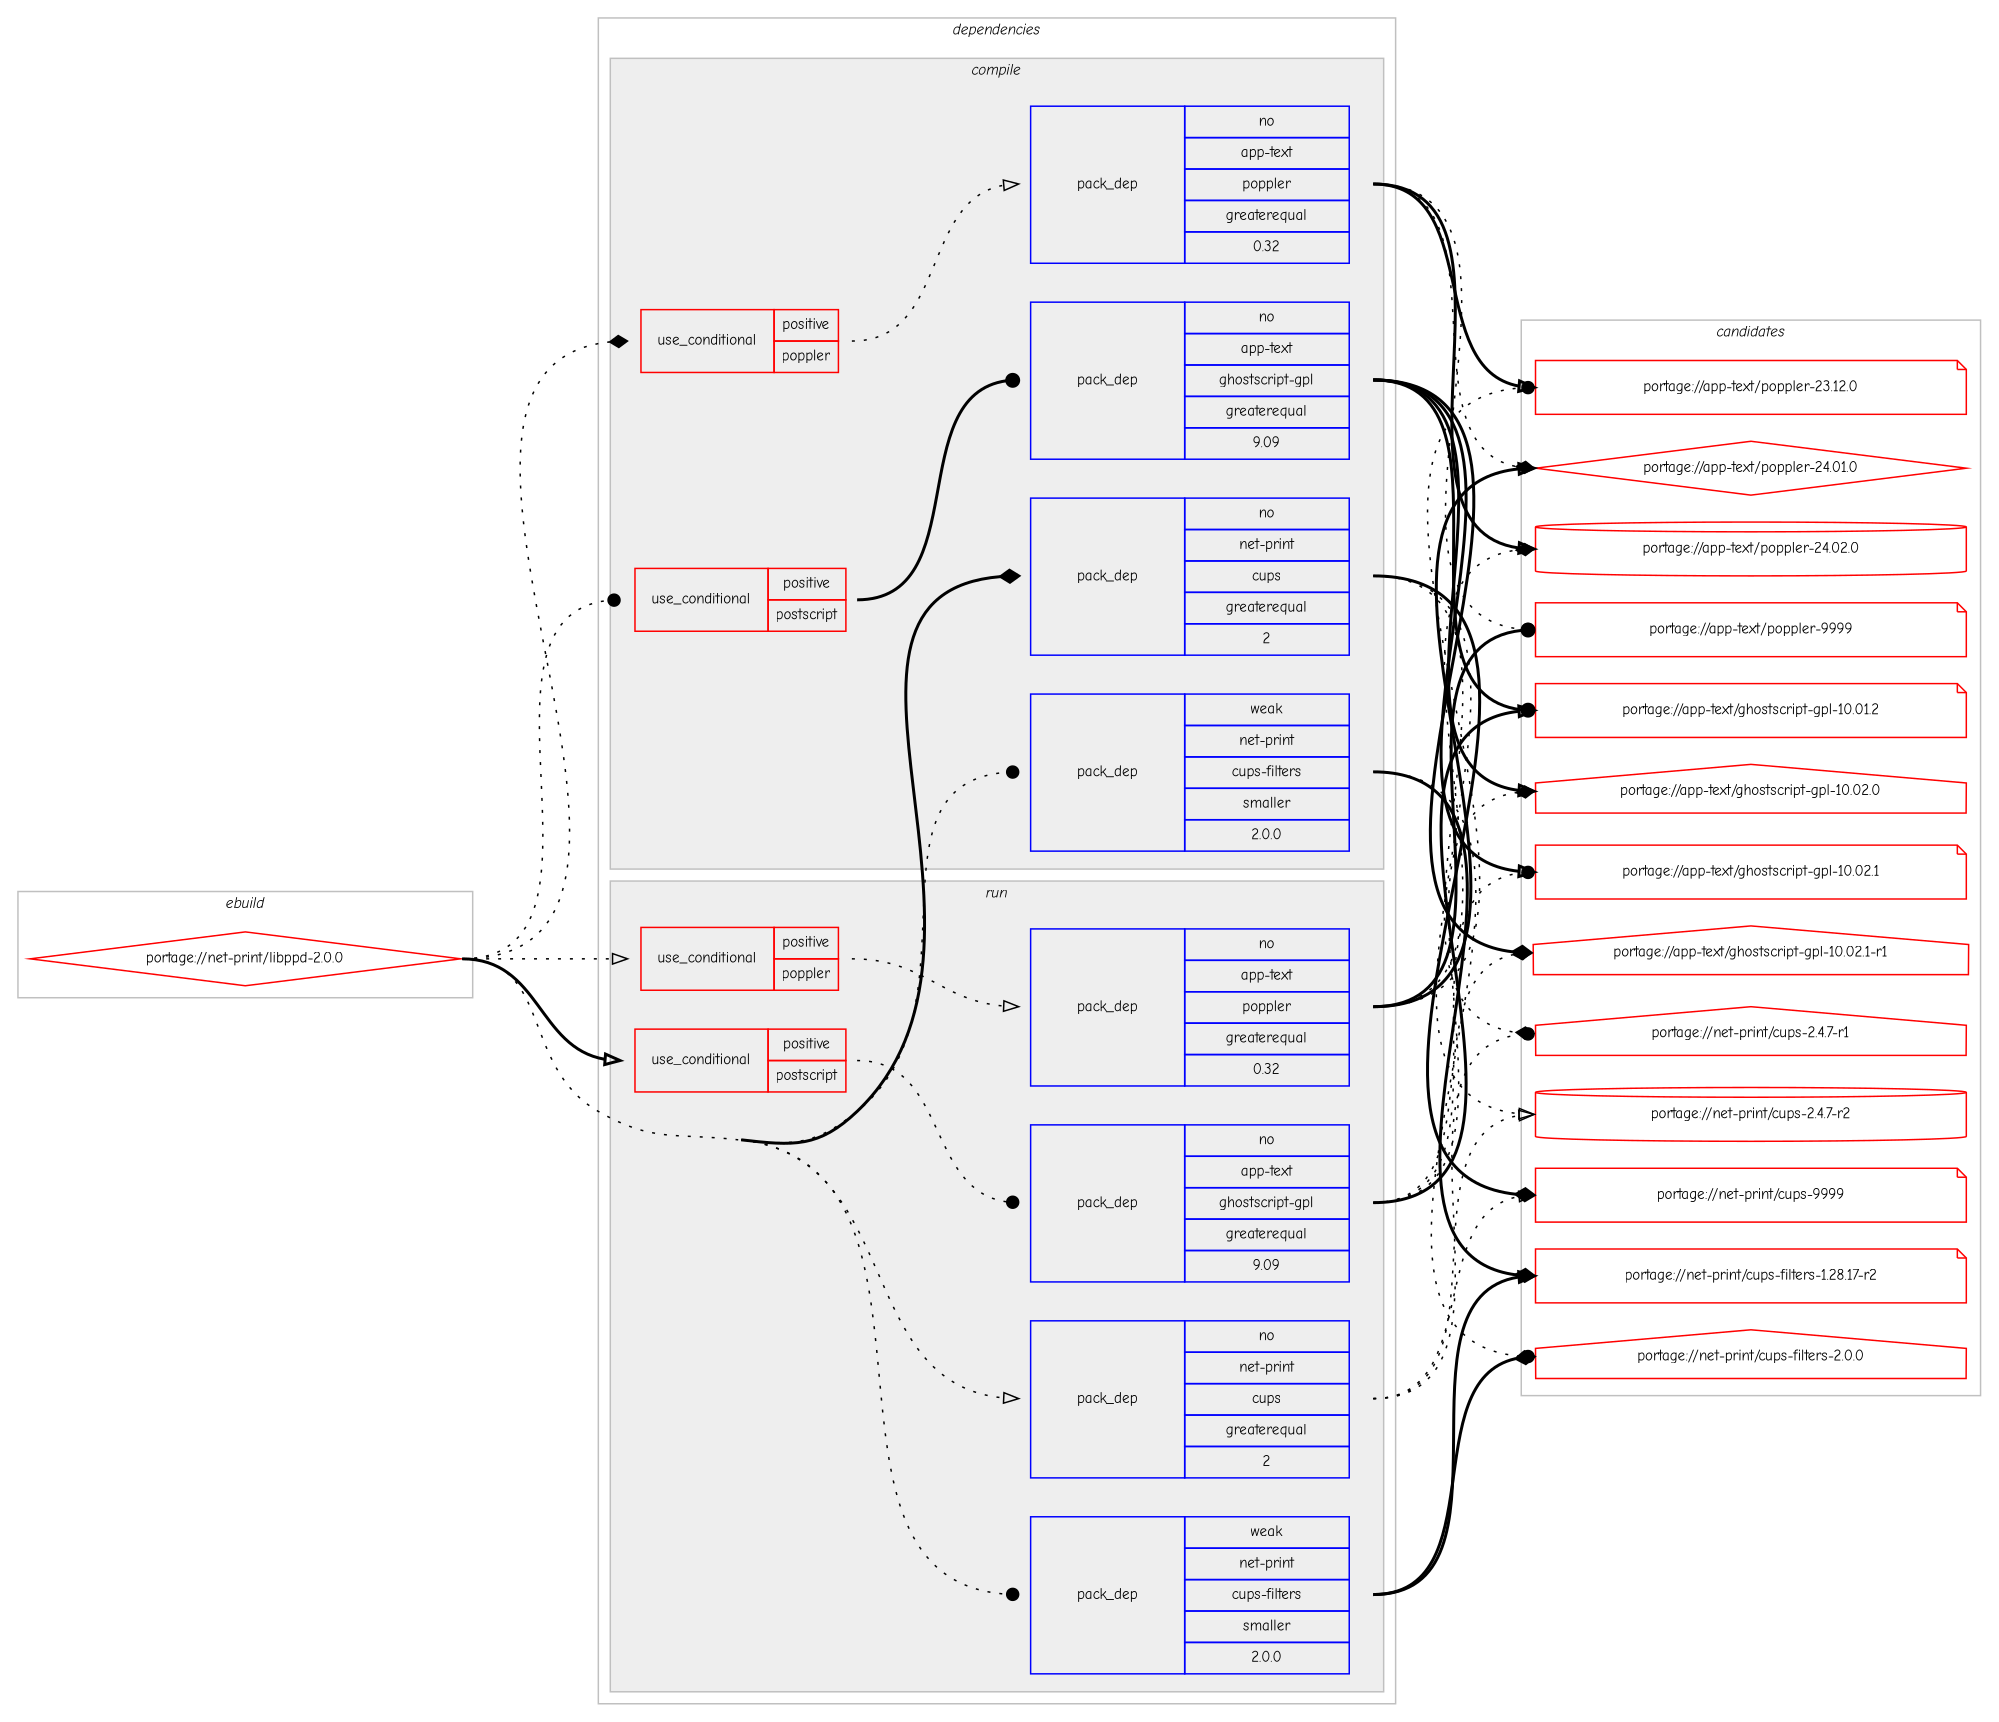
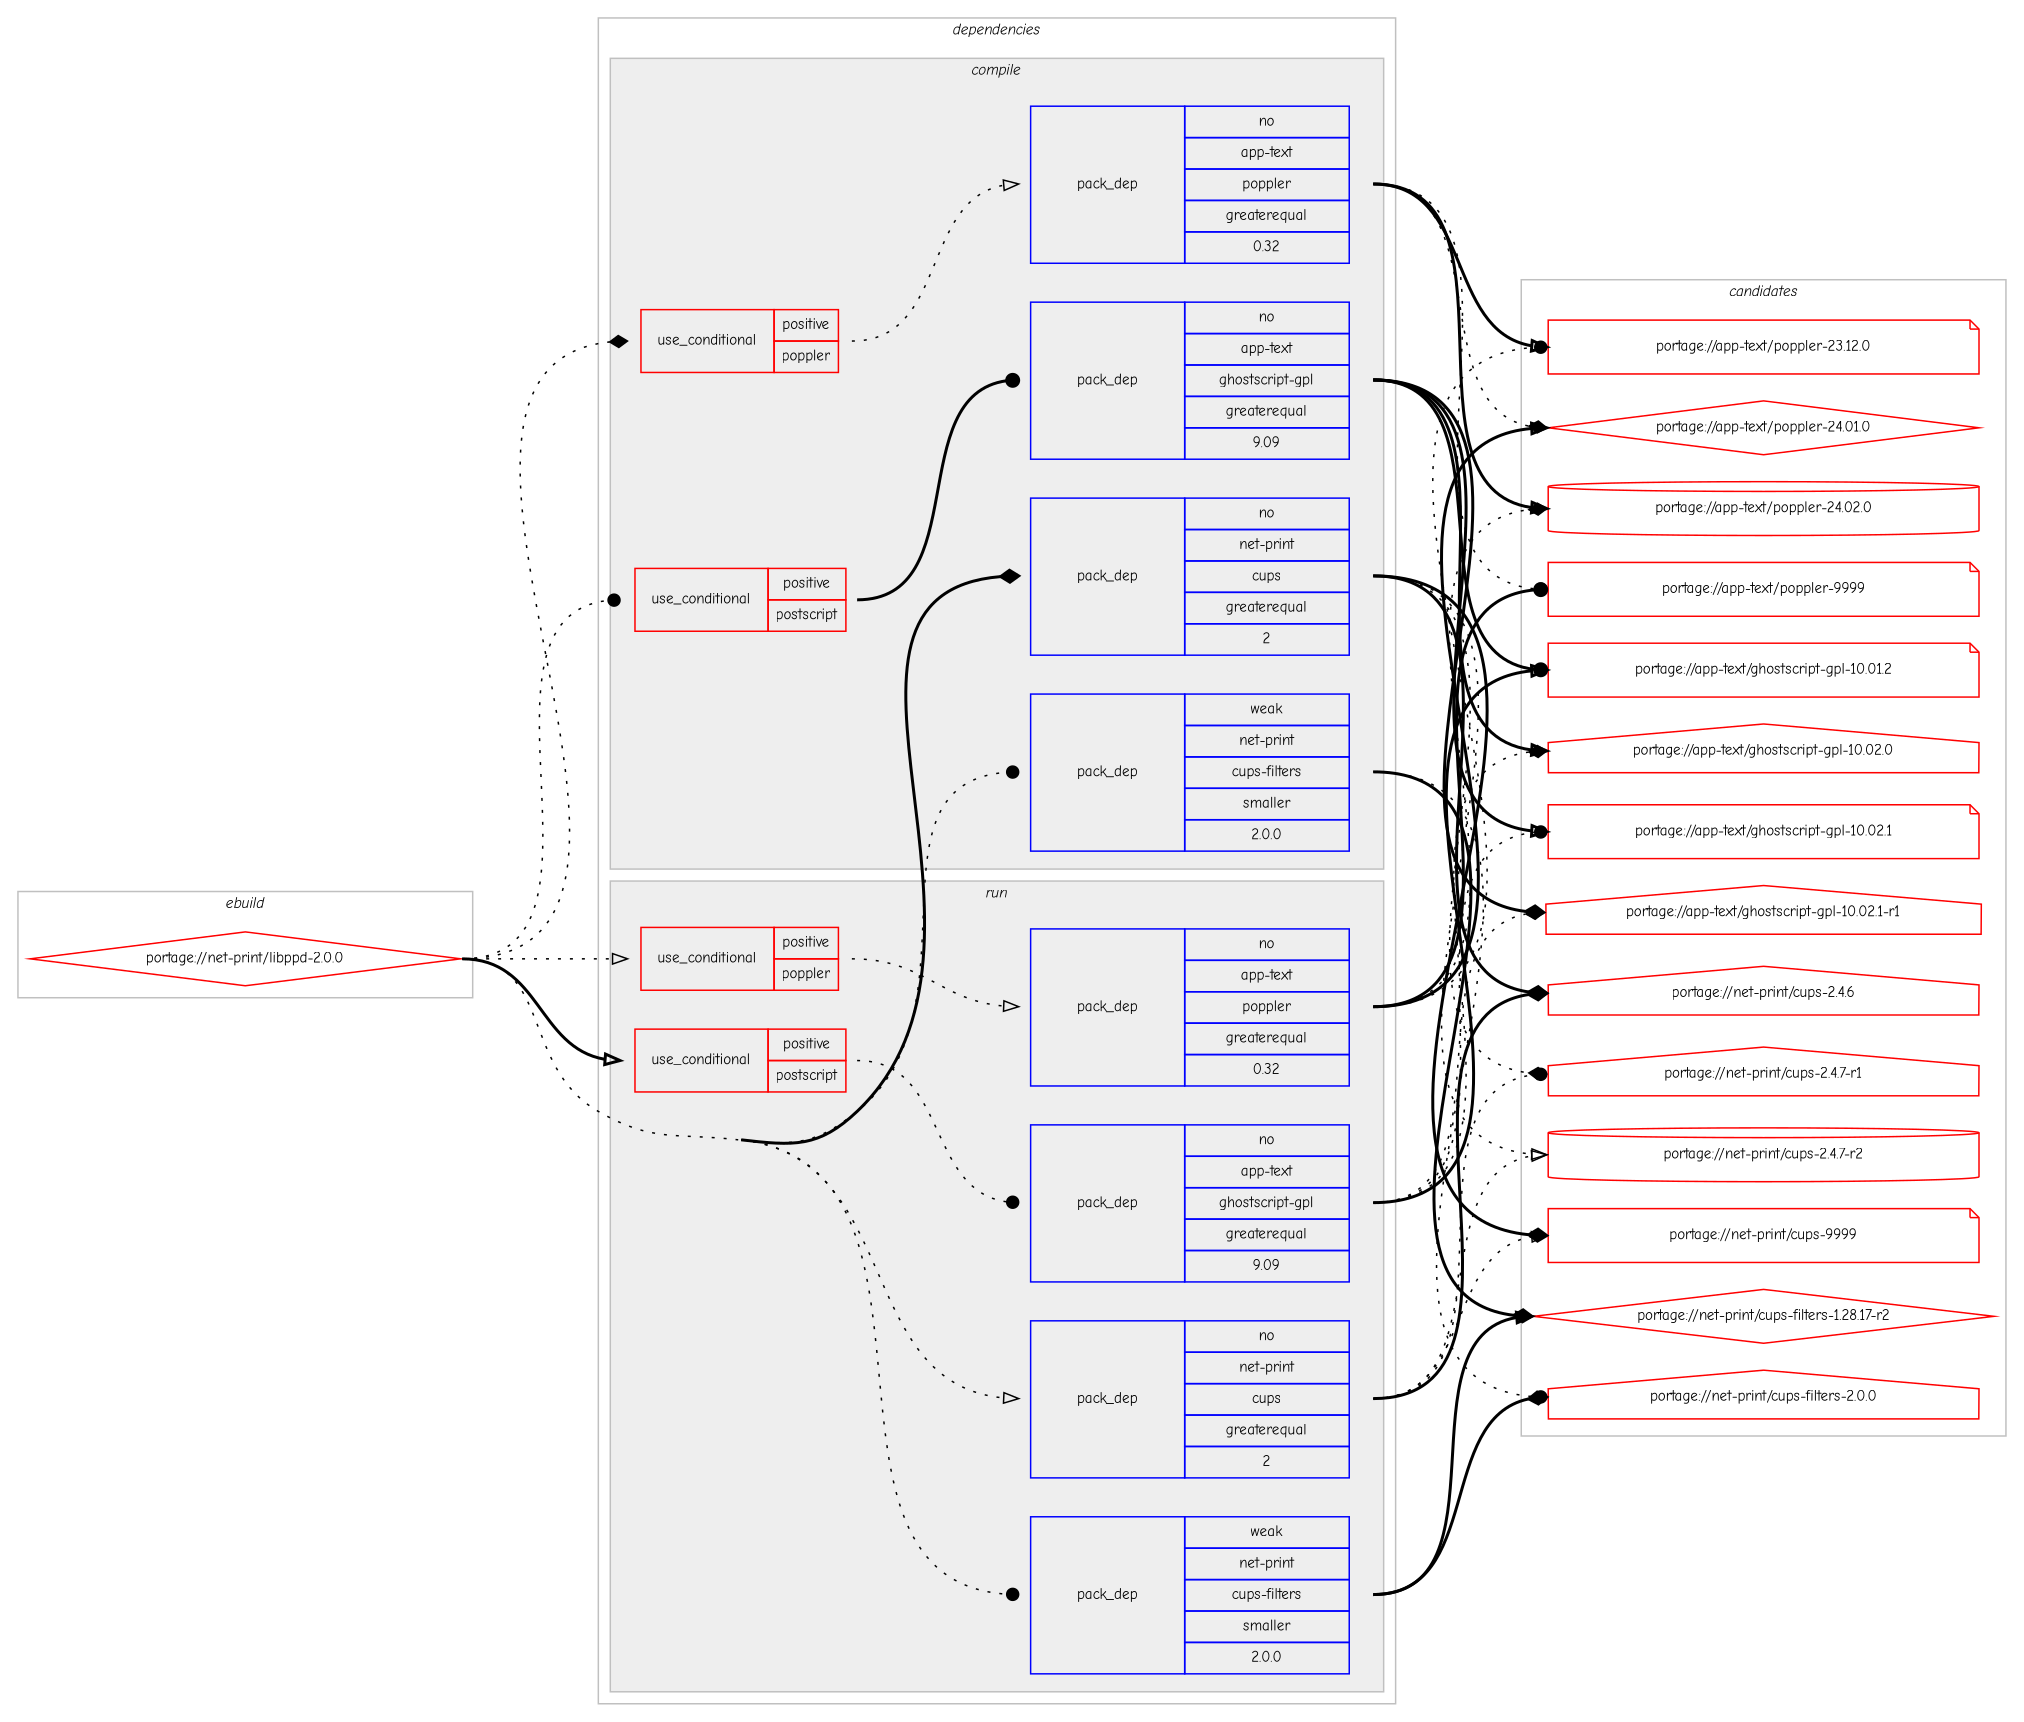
node "portage://net-print/cups-2.4.6": added
node "portage://net-print/cups-filters-1.28.17-r2": shape note -> diamond
